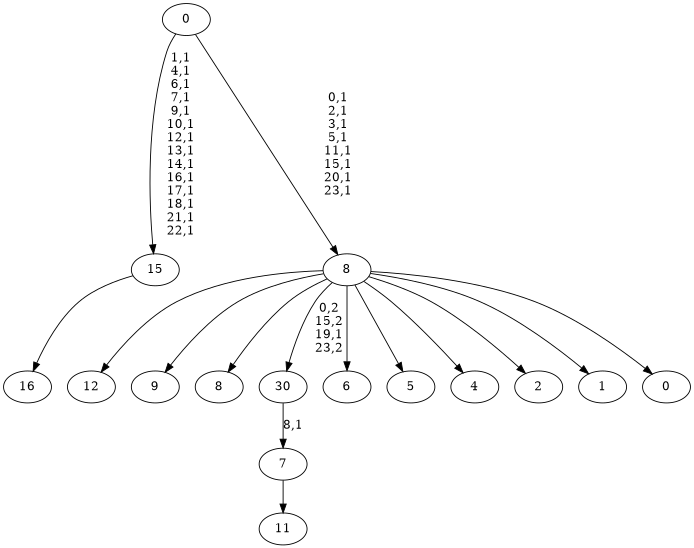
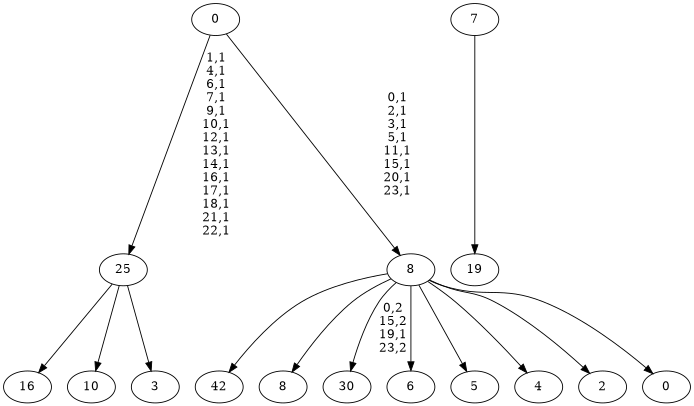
node "15": label "15" -> "25"
node "10": added
node "12": label "12" -> "42"
node "9": removed
node "3": added
node "1": removed
edge "30" -> "7": removed, label "8,1"
node "11": label "11" -> "19"
